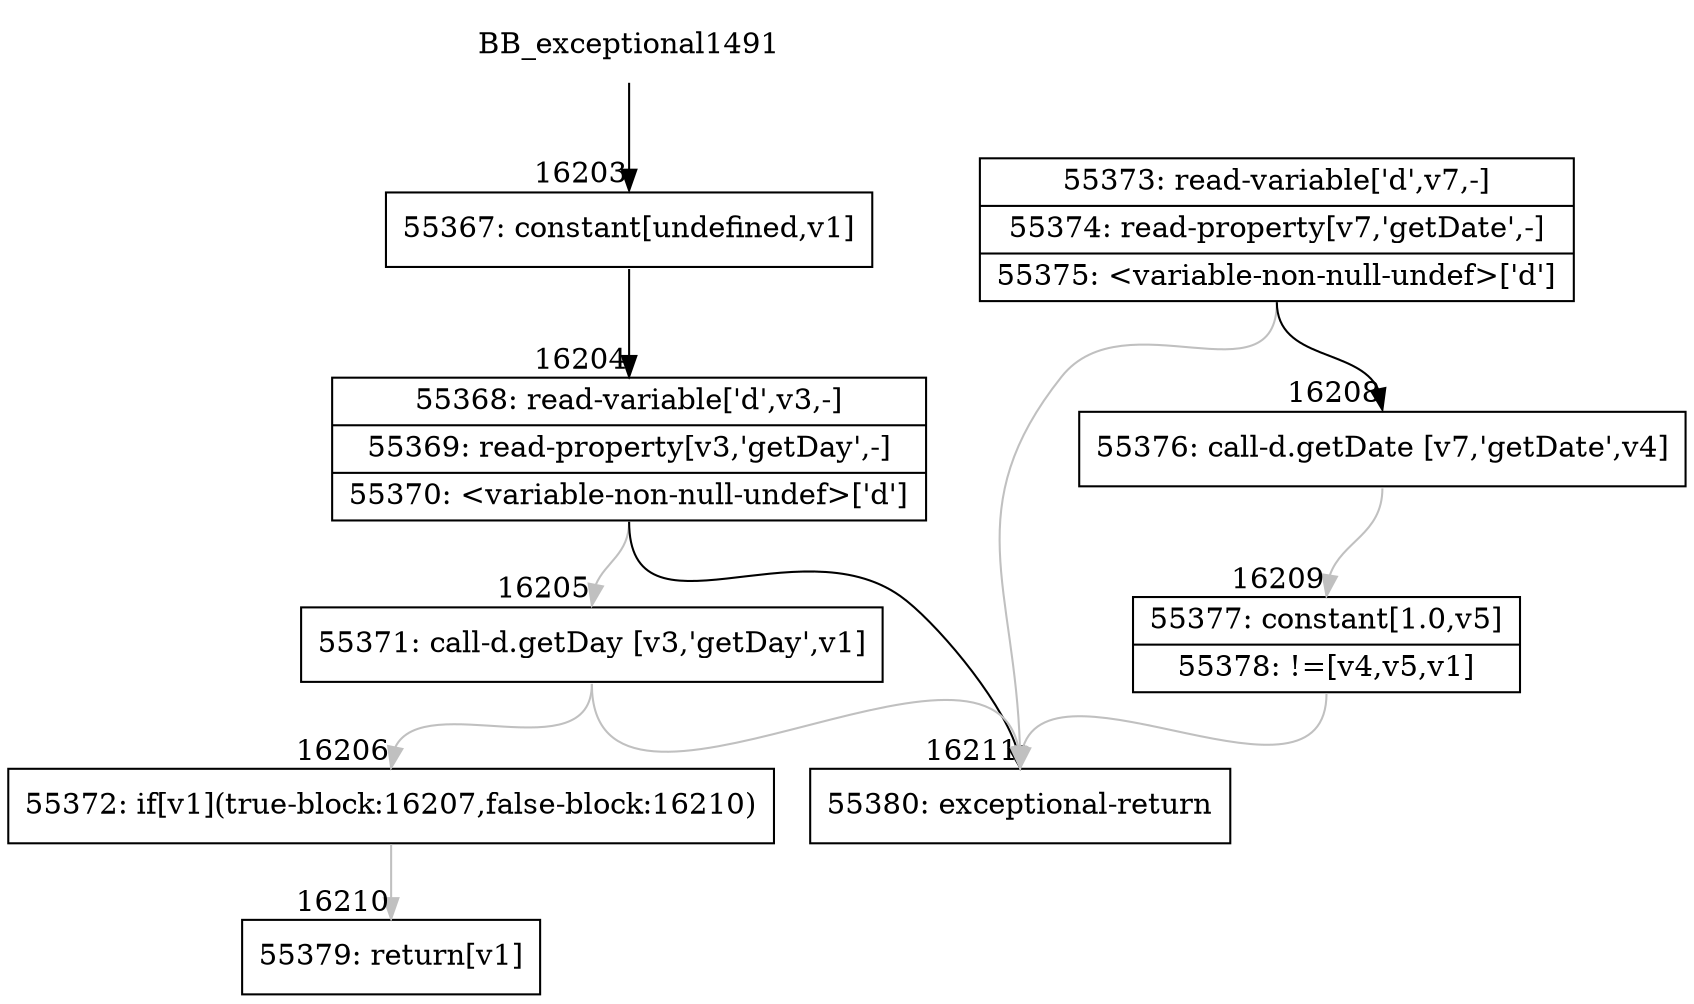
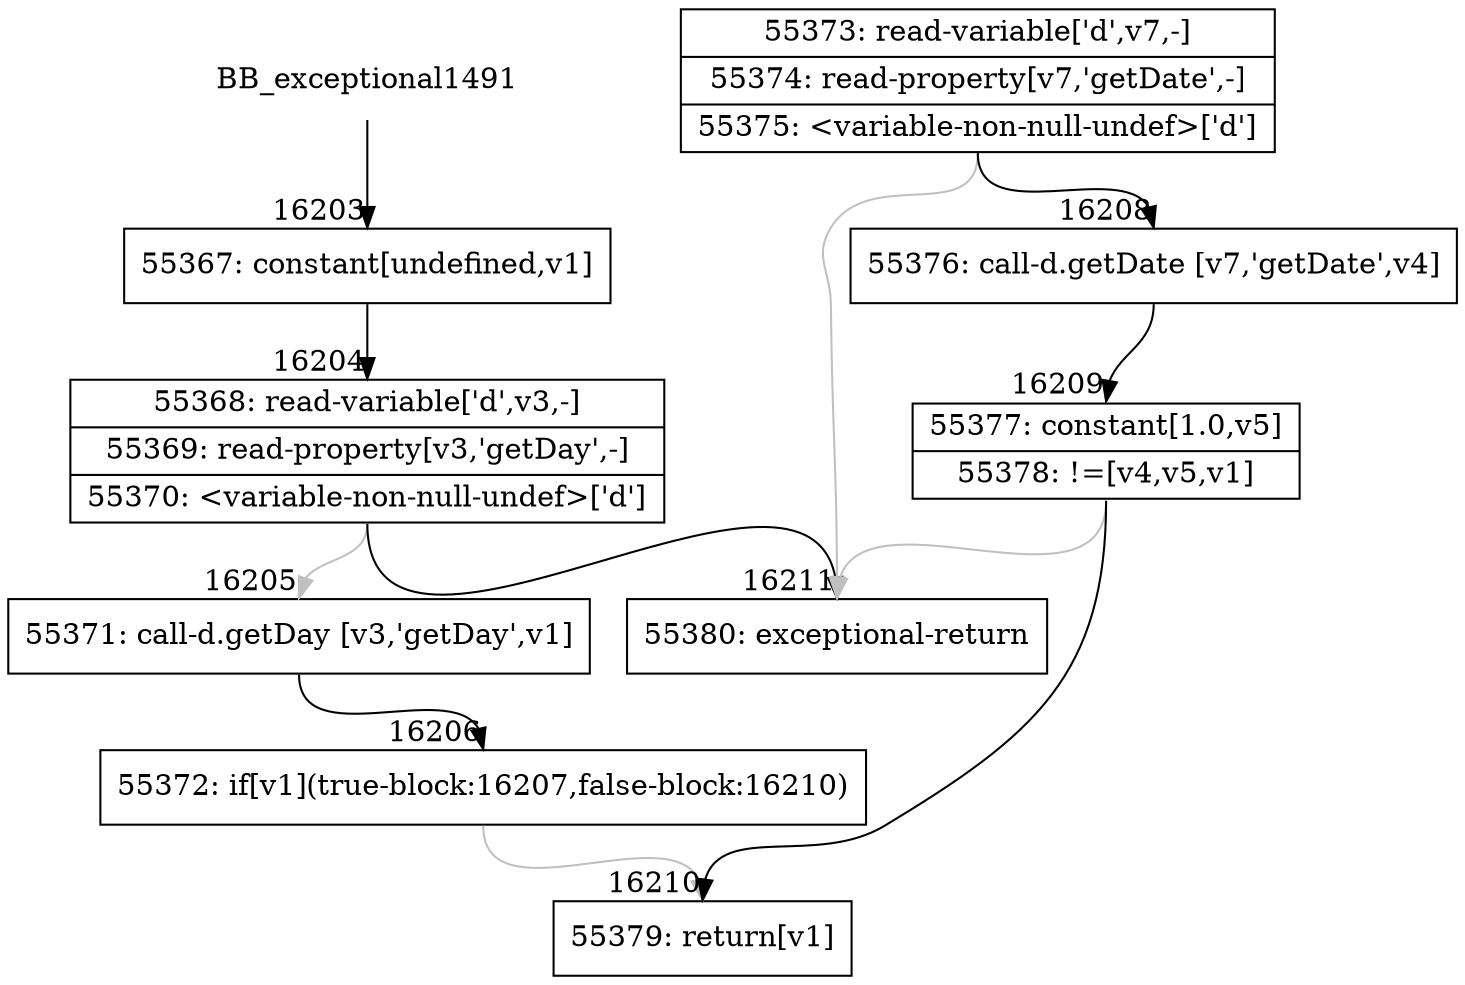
edge "55376: call-d.getDate [v7,'getDate',v4]" -> "55377: constant[1.0,v5]": color gray -> black
edge "55371: call-d.getDay [v3,'getDay',v1]" -> "55372: if[v1](true-block:16207,false-block:16210)": color gray -> black
edge "55371: call-d.getDay [v3,'getDay',v1]" -> "55380: exceptional-return": removed
edge "55377: constant[1.0,v5]" -> "55379: return[v1]": added
